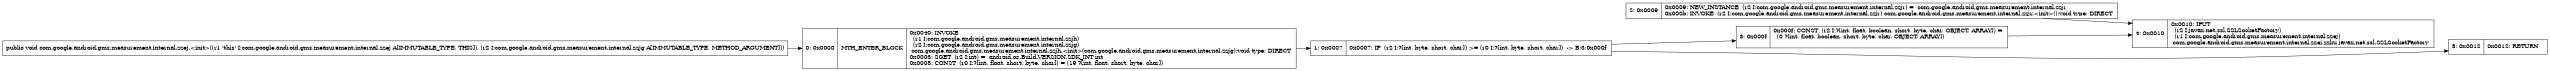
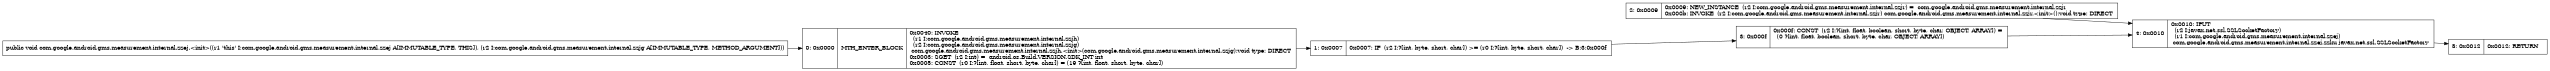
edge "1: 0x0007" -> "5: 0x0012": now "4: 0x0010" -> "5: 0x0012"
